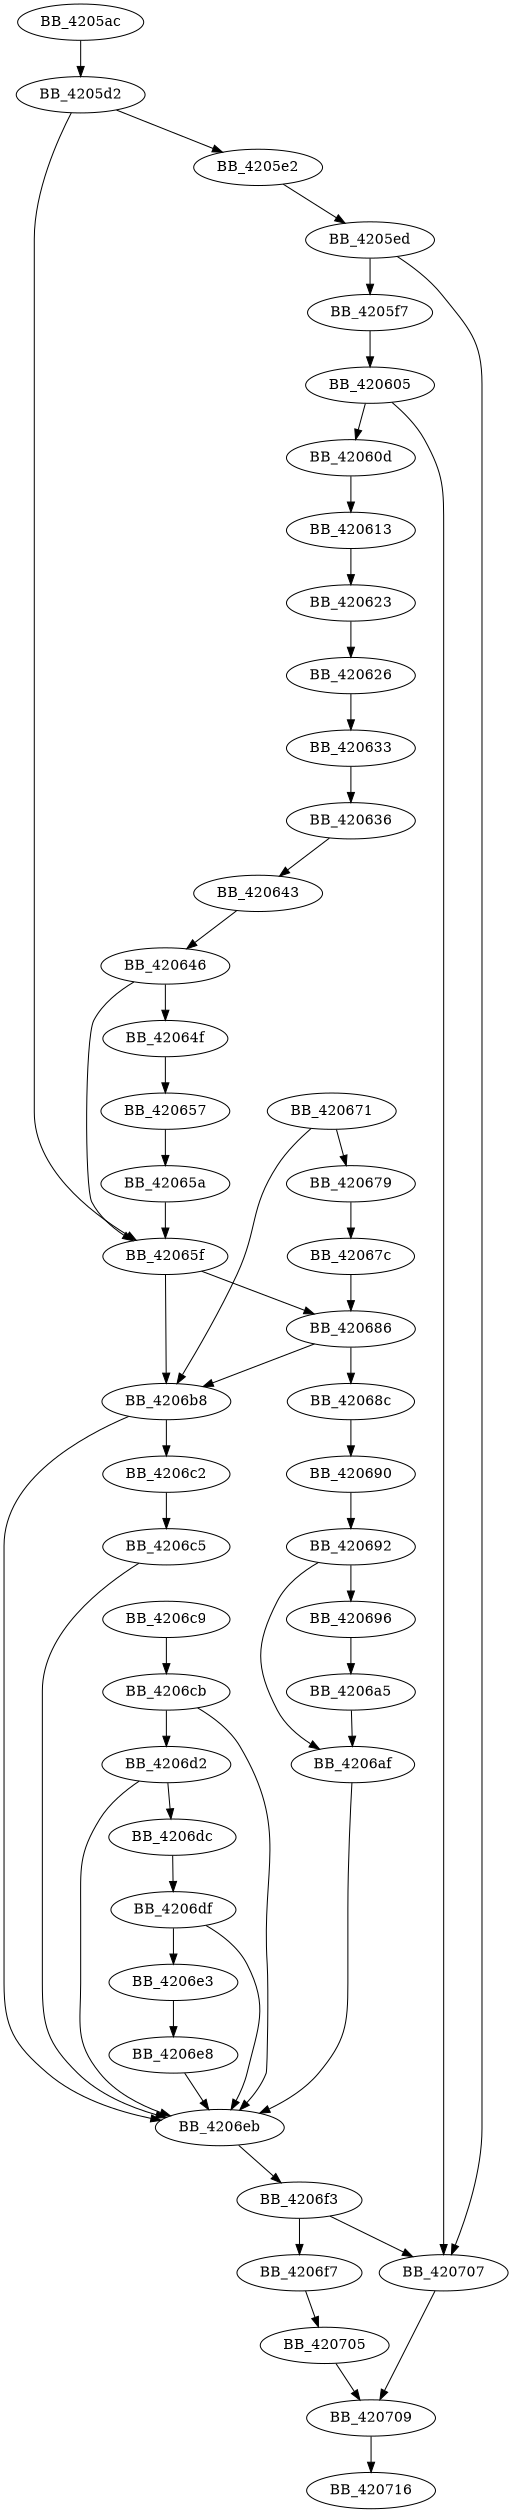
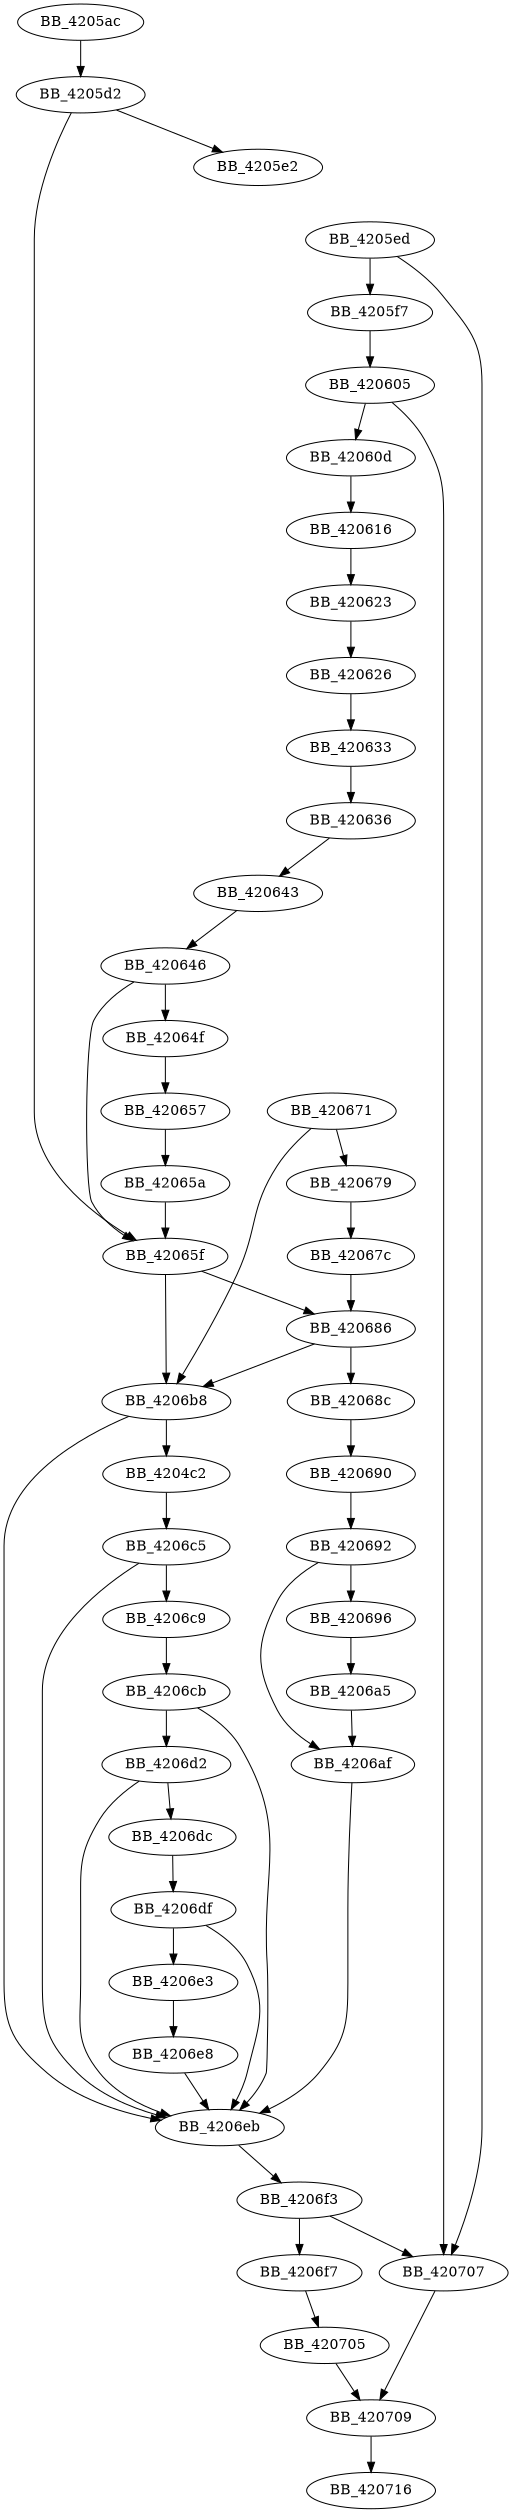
edge "BB_4205e2" -> "BB_4205ed": removed
node "BB_420613": label "BB_420613" -> "BB_420616"
node "BB_4206c2": label "BB_4206c2" -> "BB_4204c2"
edge "BB_4206c5" -> "BB_4206c9": added
